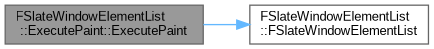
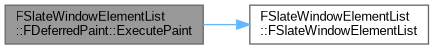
node "FSlateWindowElementList ::ExecutePaint::ExecutePaint": label "FSlateWindowElementList ::ExecutePaint::ExecutePaint" -> "FSlateWindowElementList ::FDeferredPaint::ExecutePaint"
